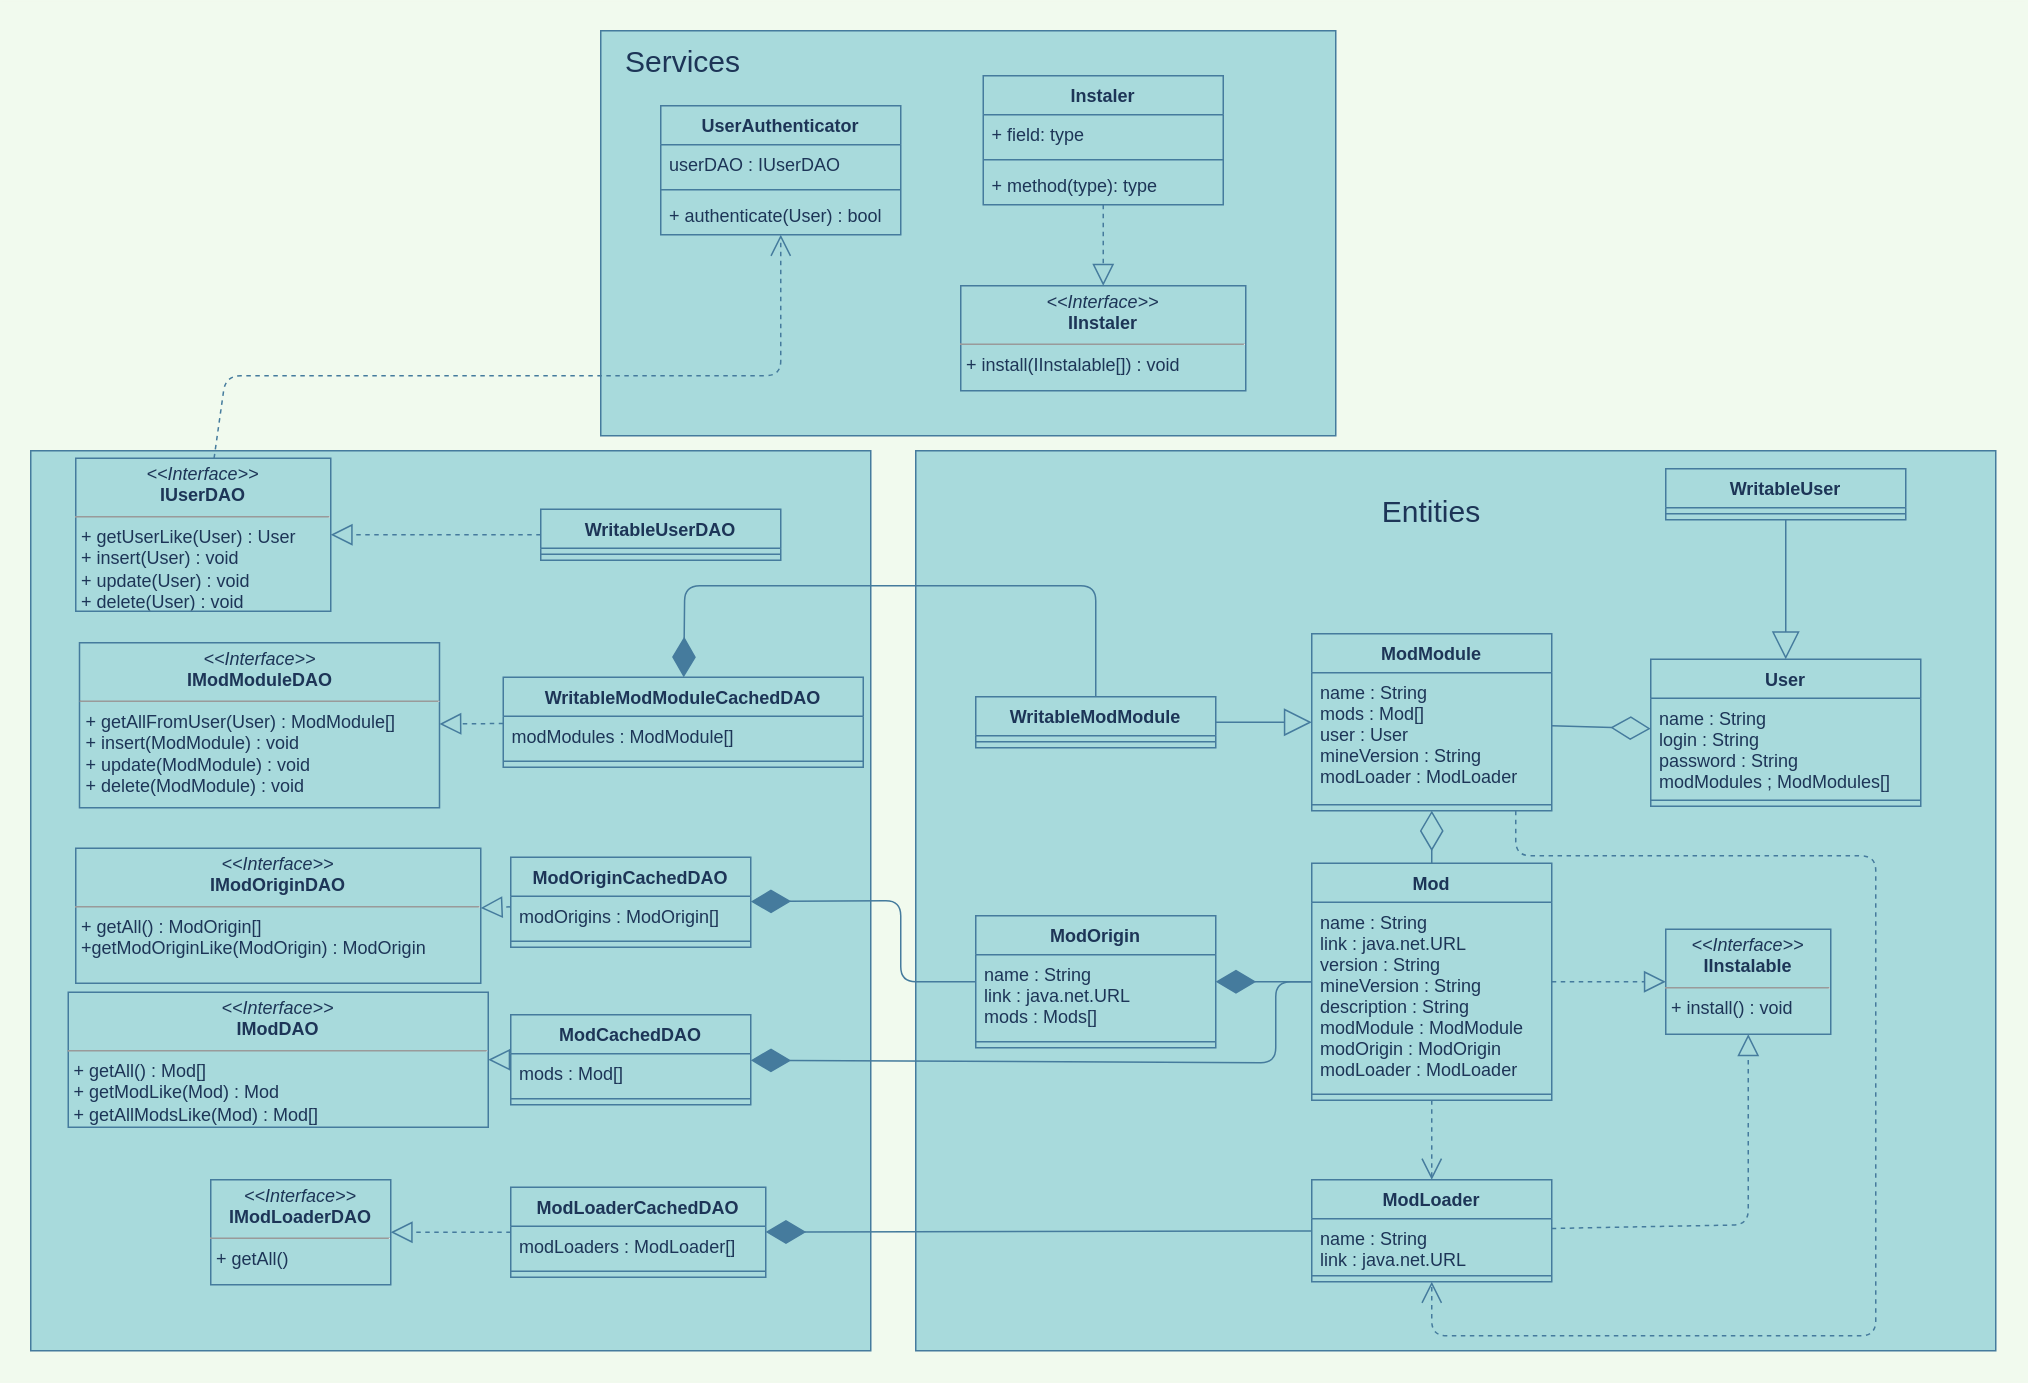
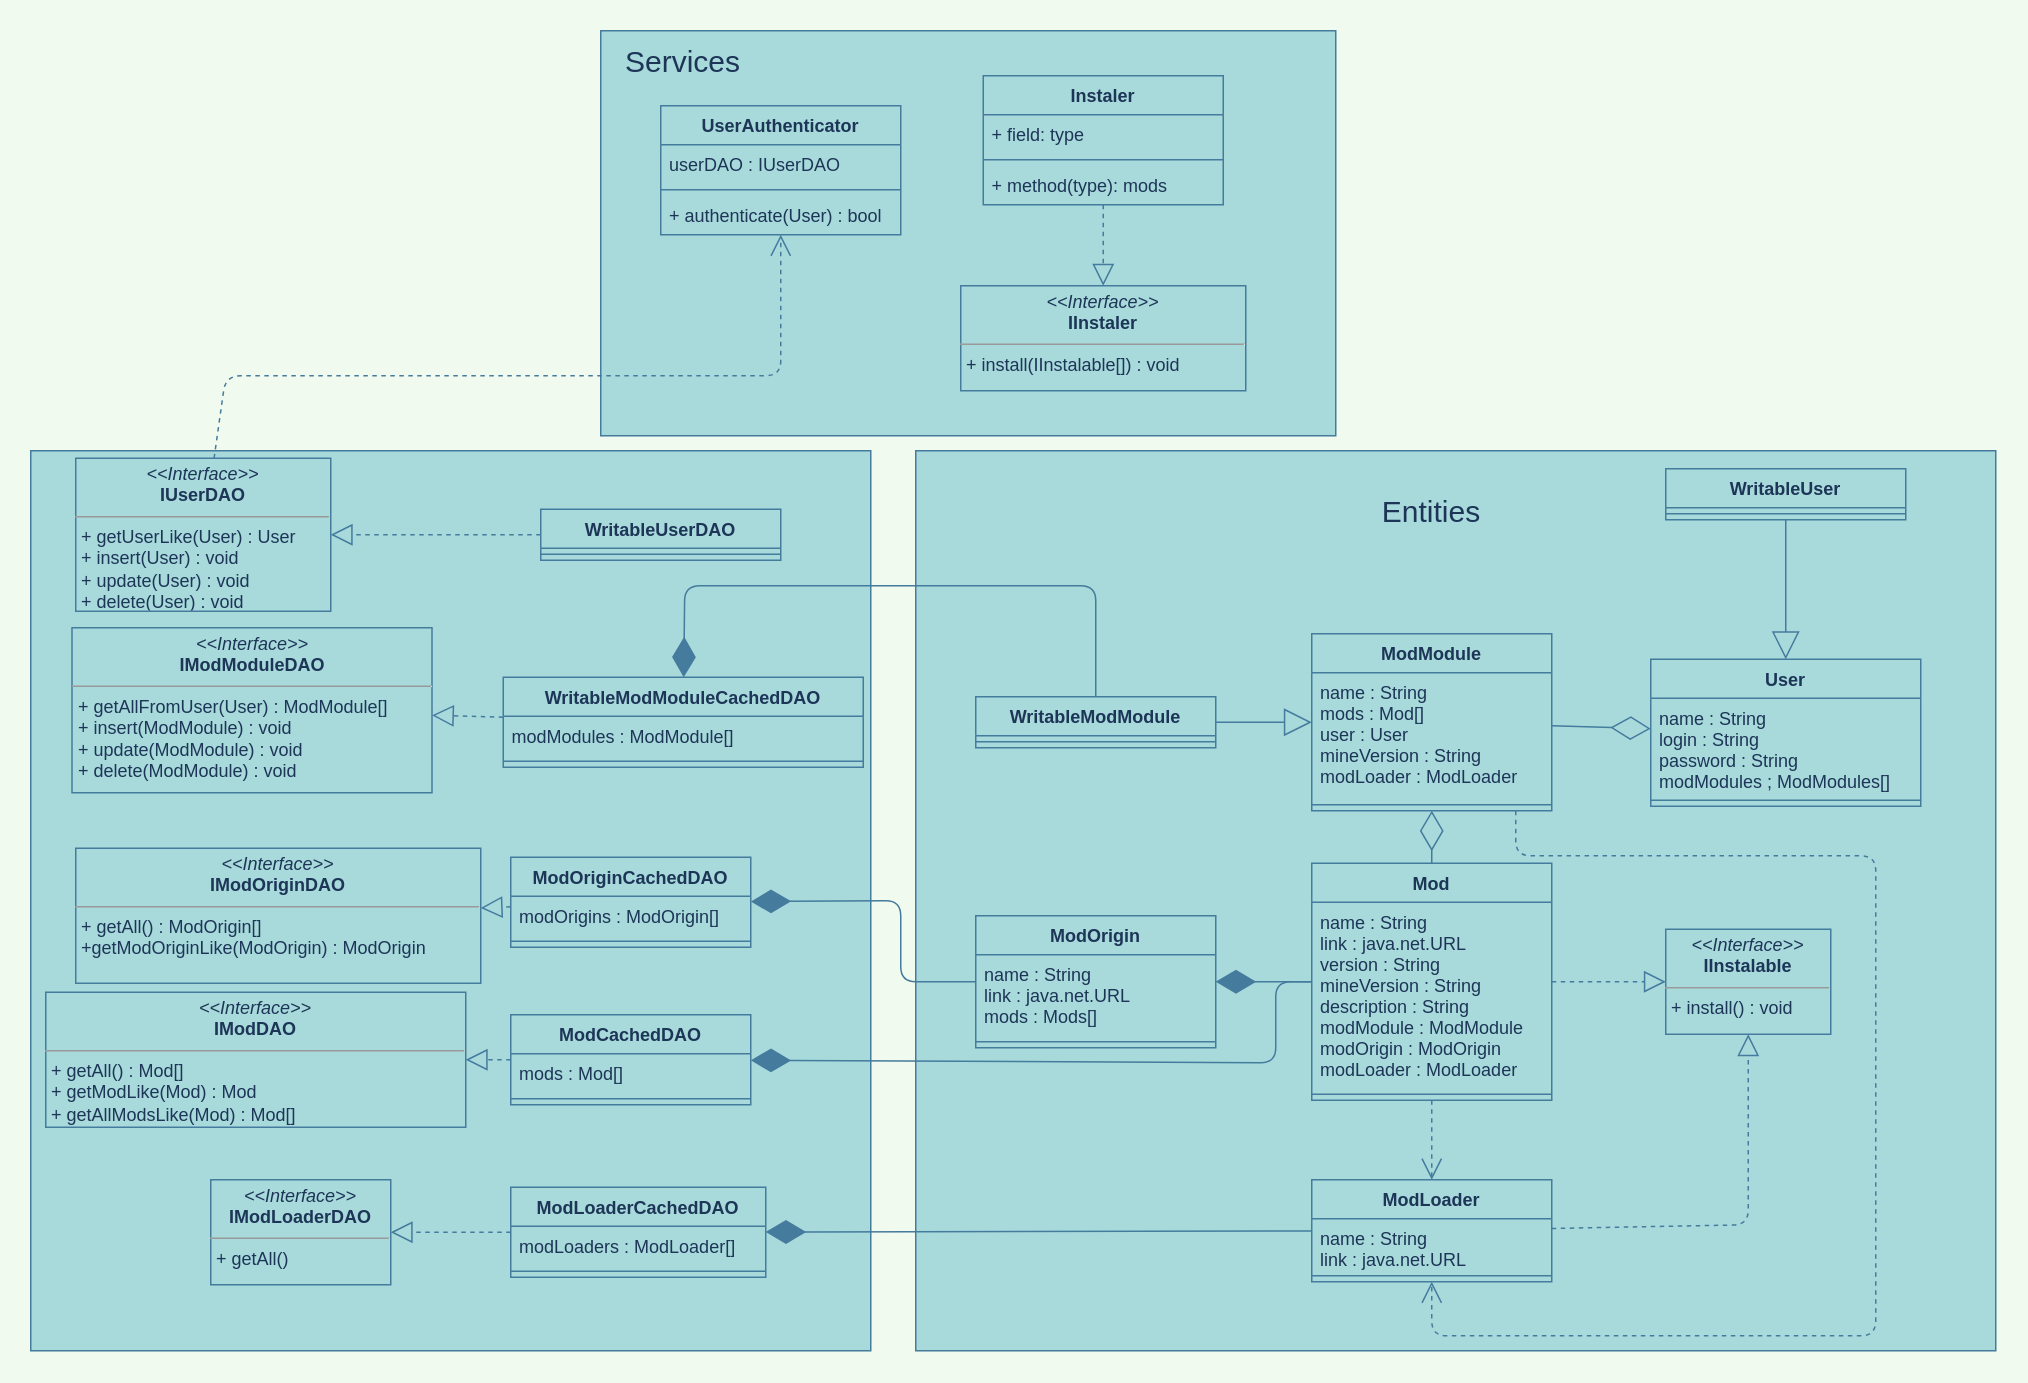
node "+ method(type): type": label "+ method(type): type" -> "+ method(type): mods"
node "<<Interface>> IModModuleDAO + getAllFromUser(User) : ModModule[] + insert(ModModule) : void + update(ModModule) : void + delete(ModModule) : void": moved (260, 725) -> (252, 710)
node "<<Interface>> IModDAO + getAll() : Mod[] + getModLike(Mod) : Mod + getAllModsLike(Mod) : Mod[]": moved (278, 1060) -> (256, 1060)
